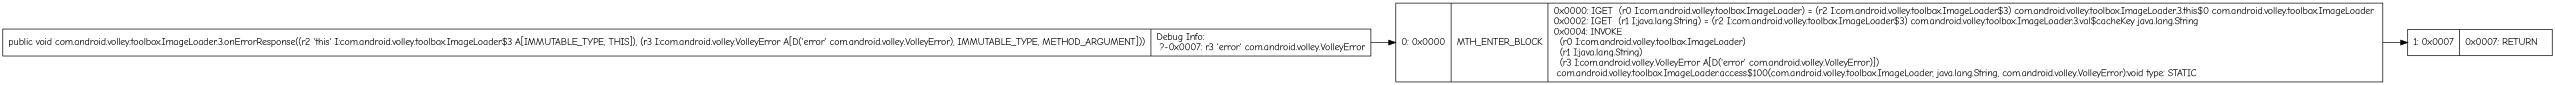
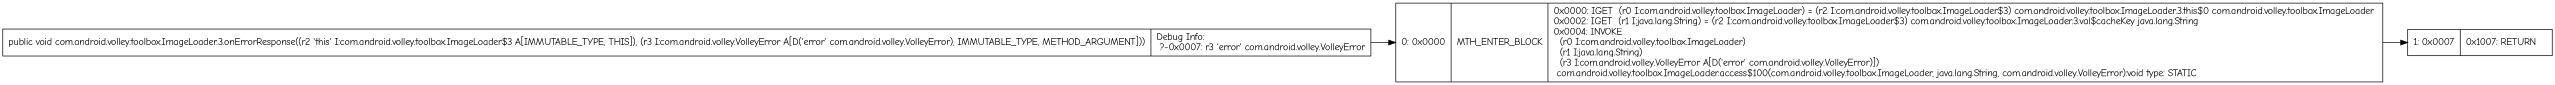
node "1: 0x0007": text "0x0007: RETURN" -> "0x1007: RETURN"
